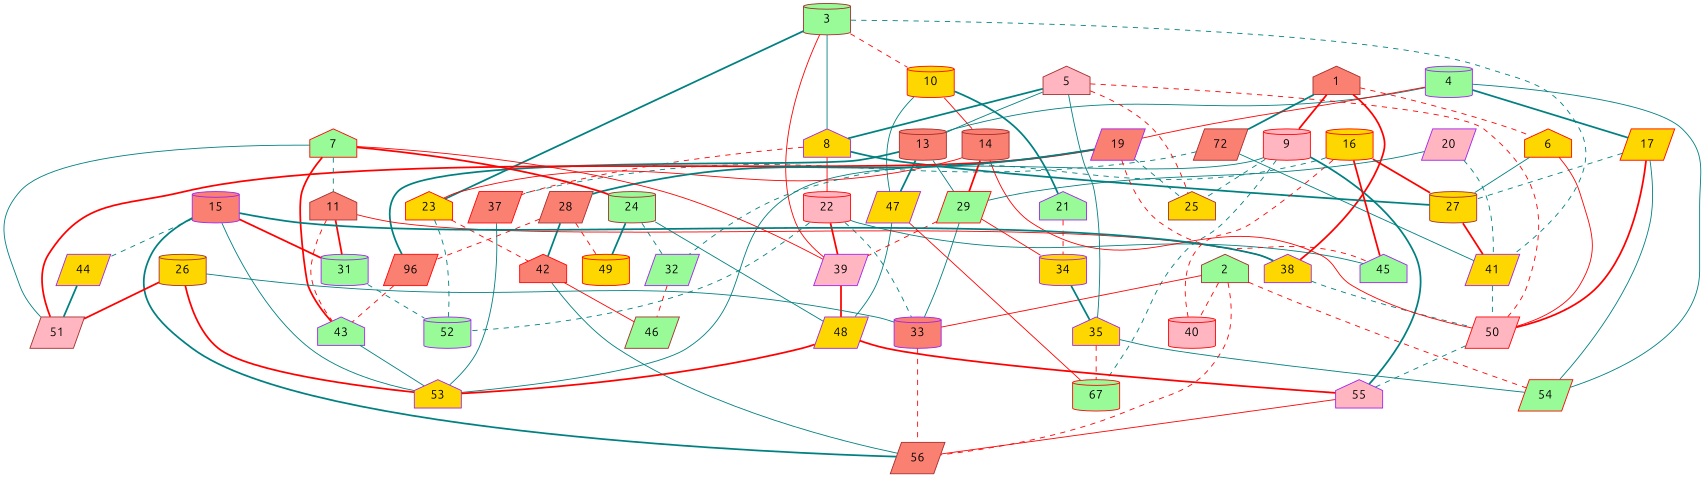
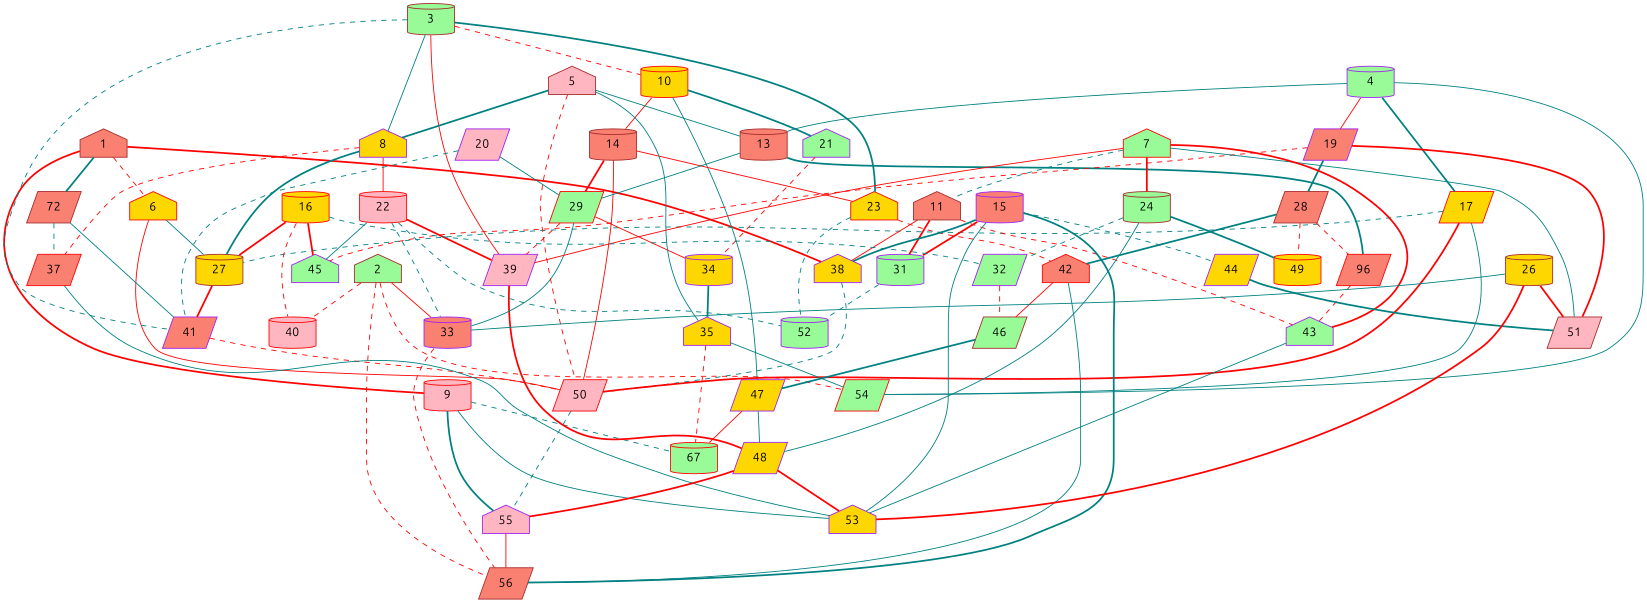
edge "13" -- "47": now "46" -- "47"
node "25": removed
node "41": fillcolor gold -> salmon
edge "41" -- "50": color teal -> red
